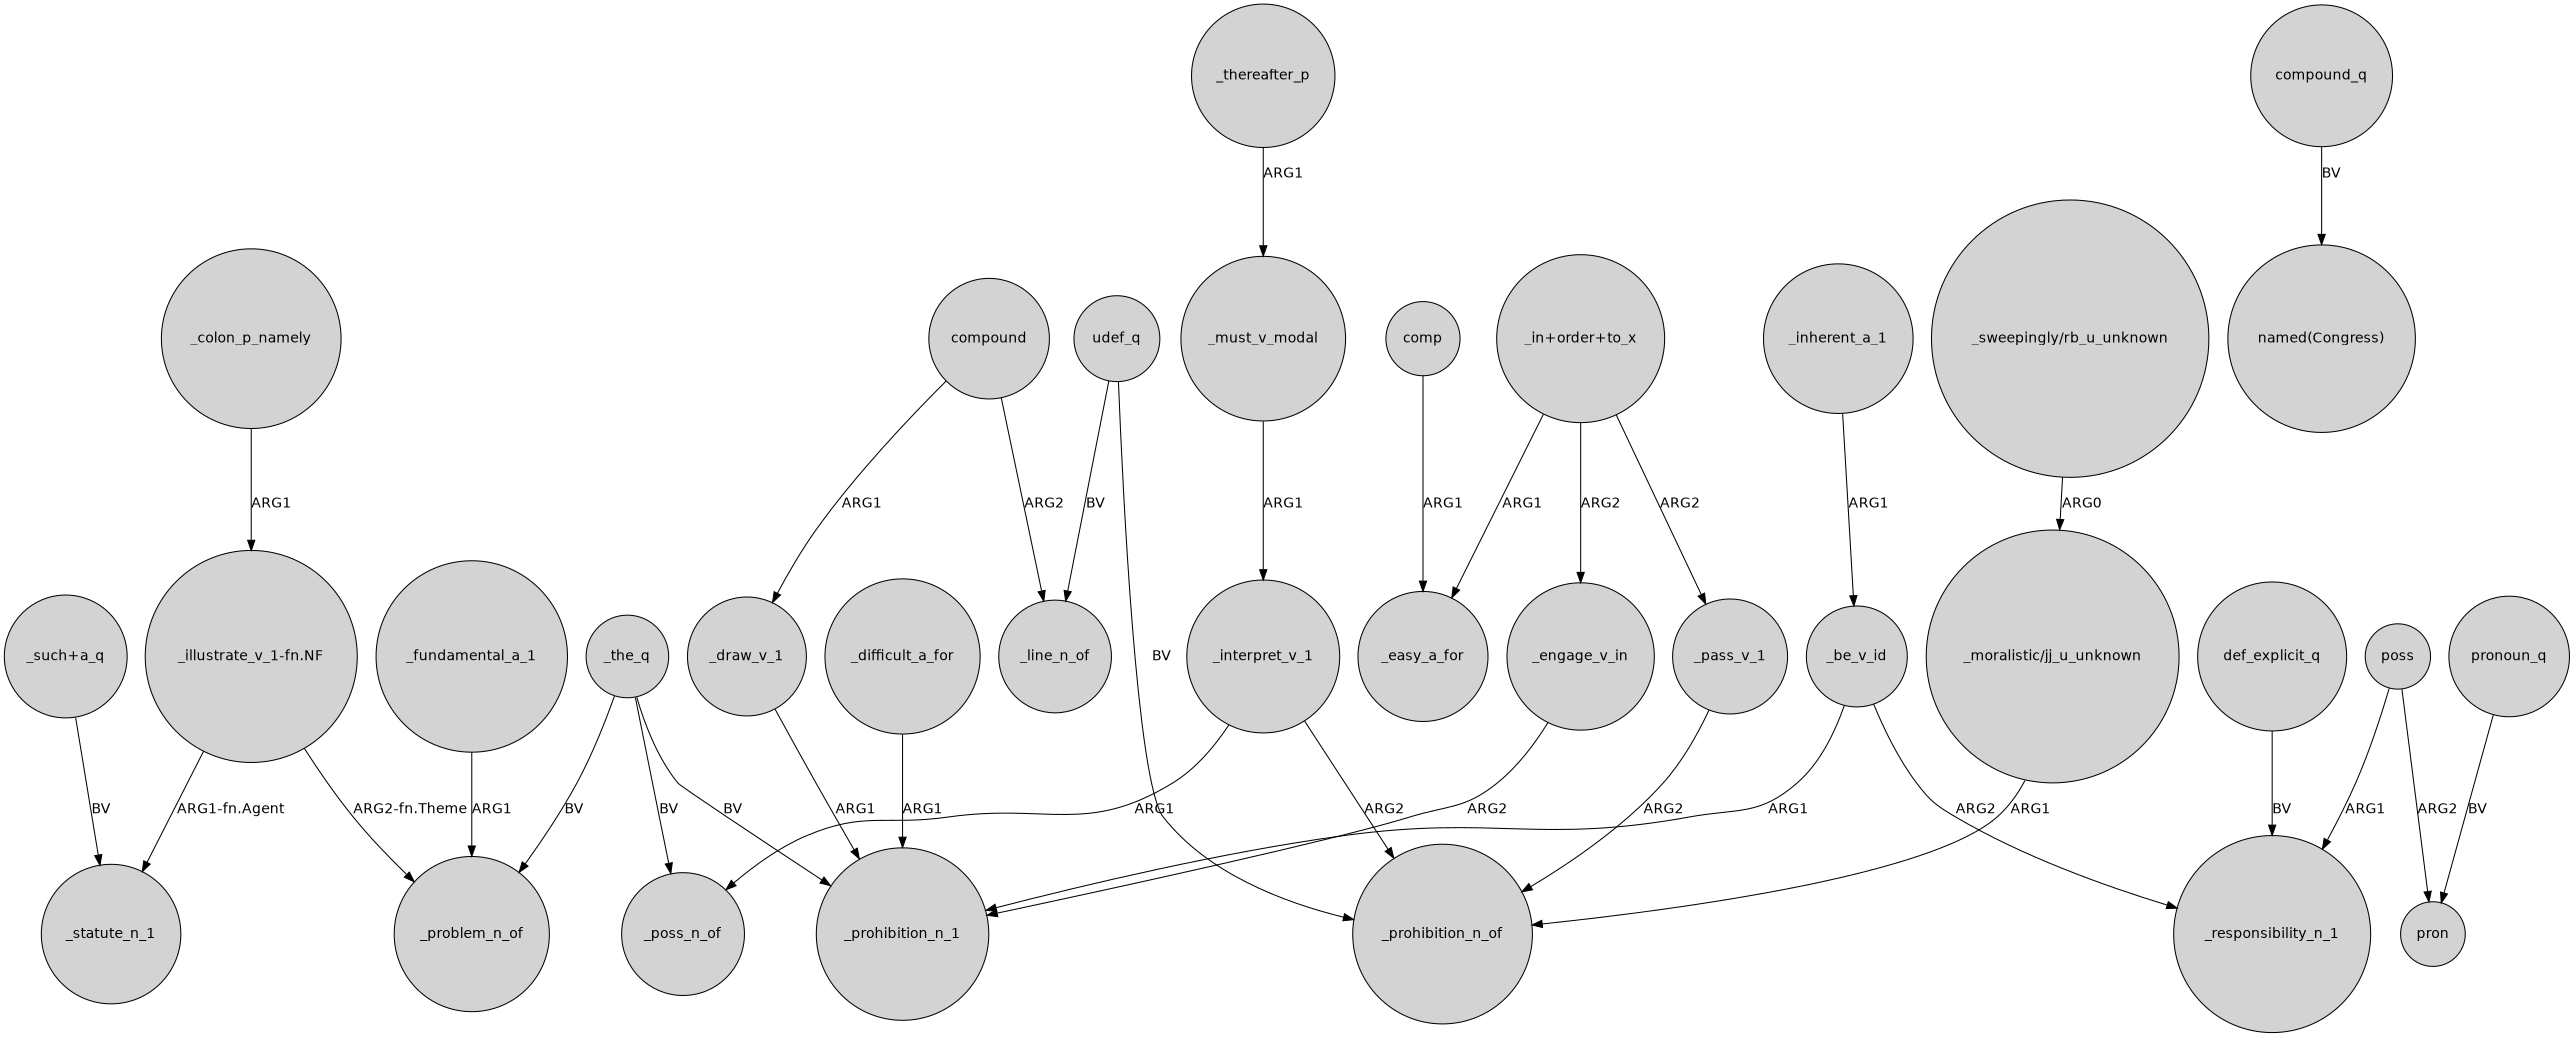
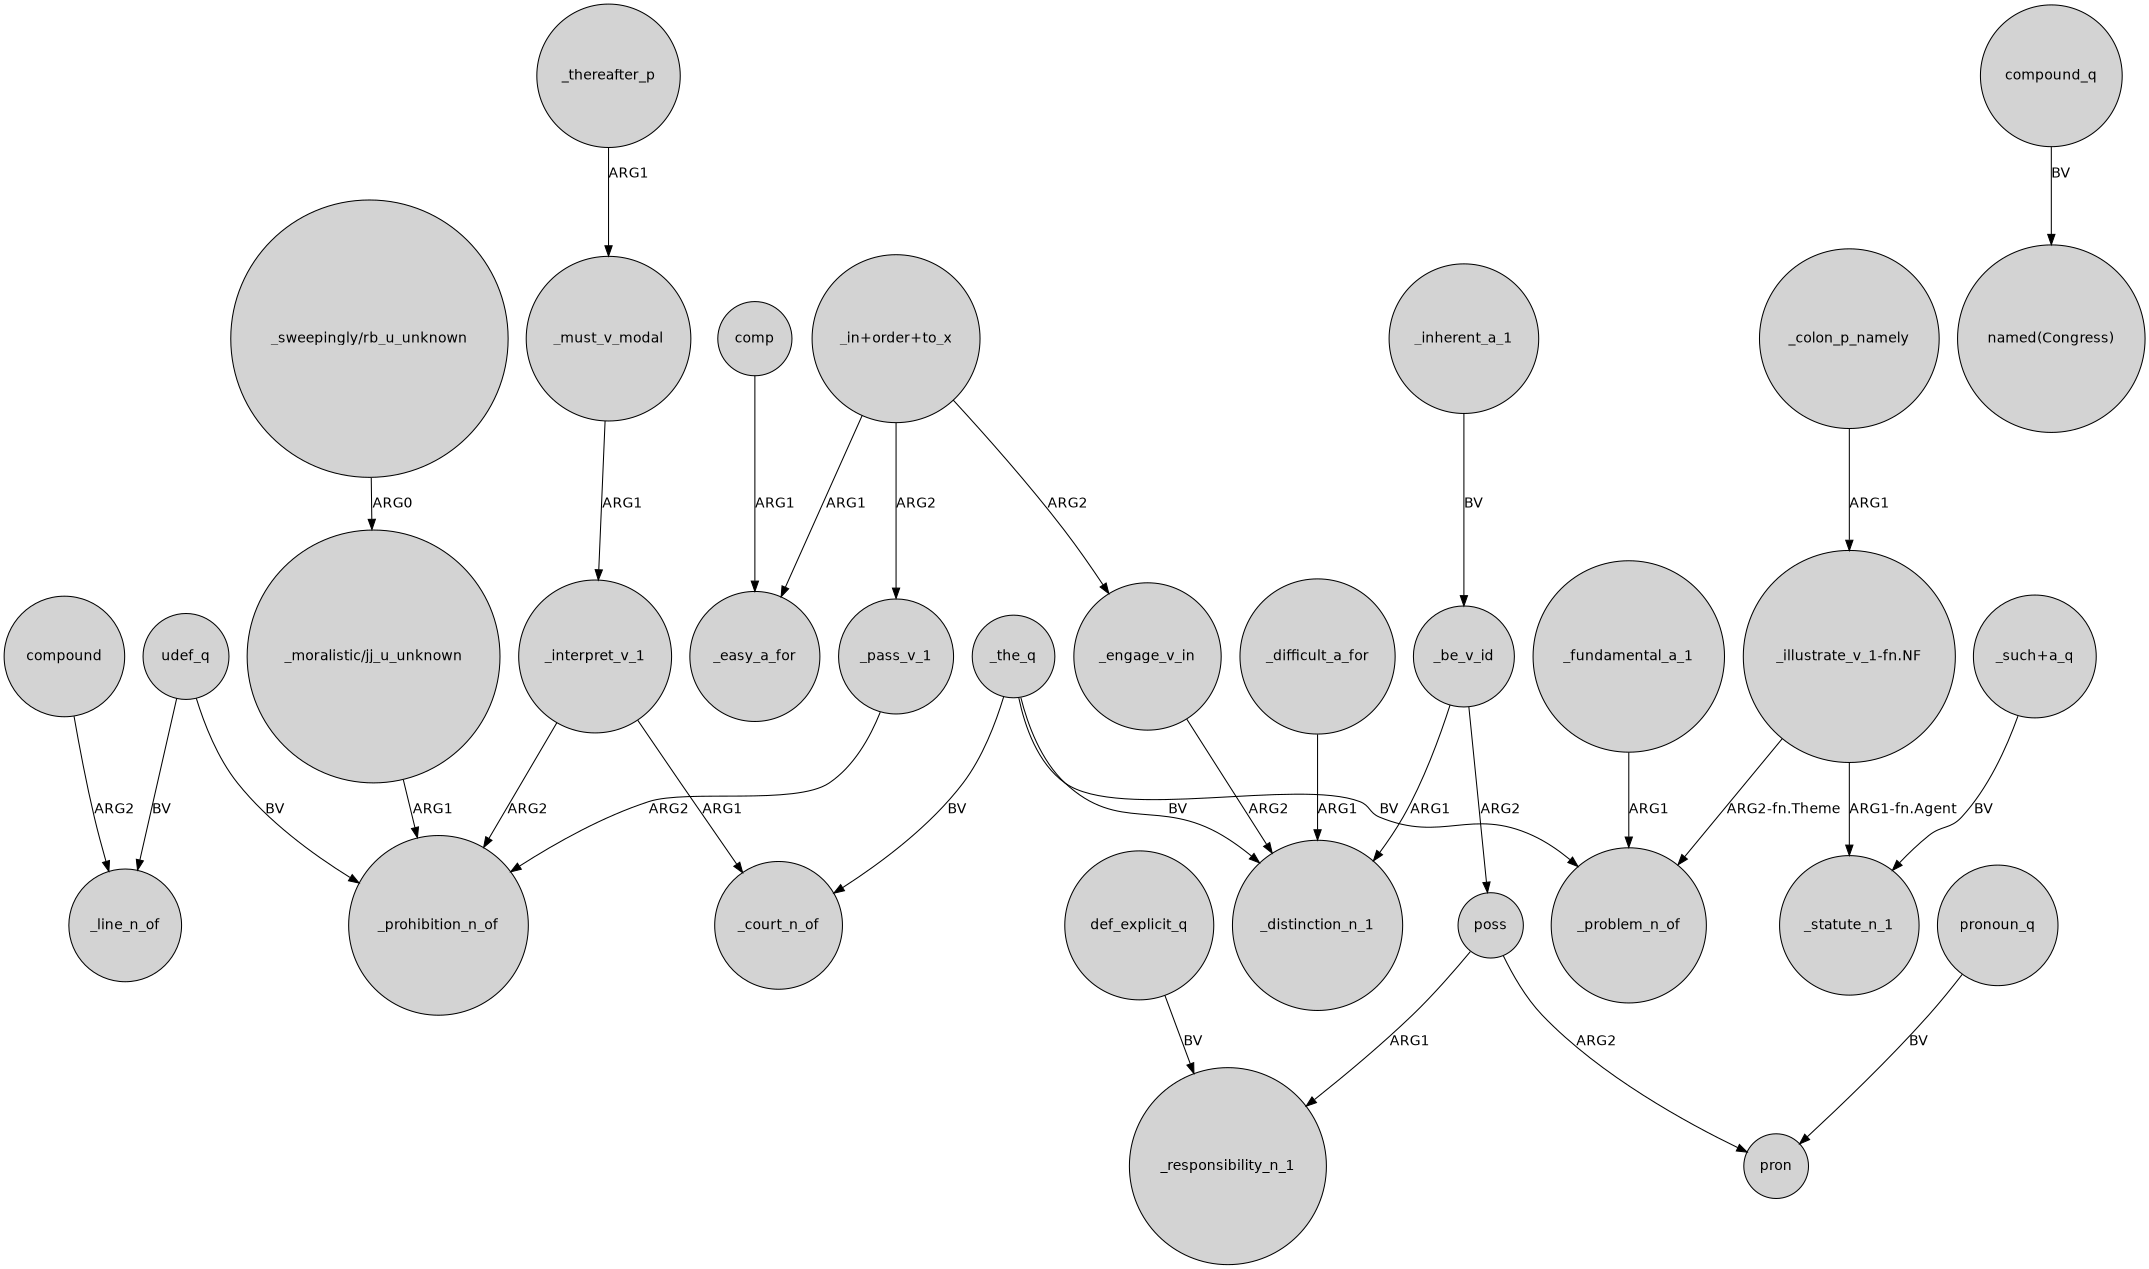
edge "_inherent_a_1" -> "_be_v_id": label "ARG1" -> "BV"
node "_draw_v_1": removed
edge "_be_v_id" -> "_responsibility_n_1": now "_be_v_id" -> "poss"
node "_poss_n_of": label "_poss_n_of" -> "_court_n_of"
node "_prohibition_n_1": label "_prohibition_n_1" -> "_distinction_n_1"
